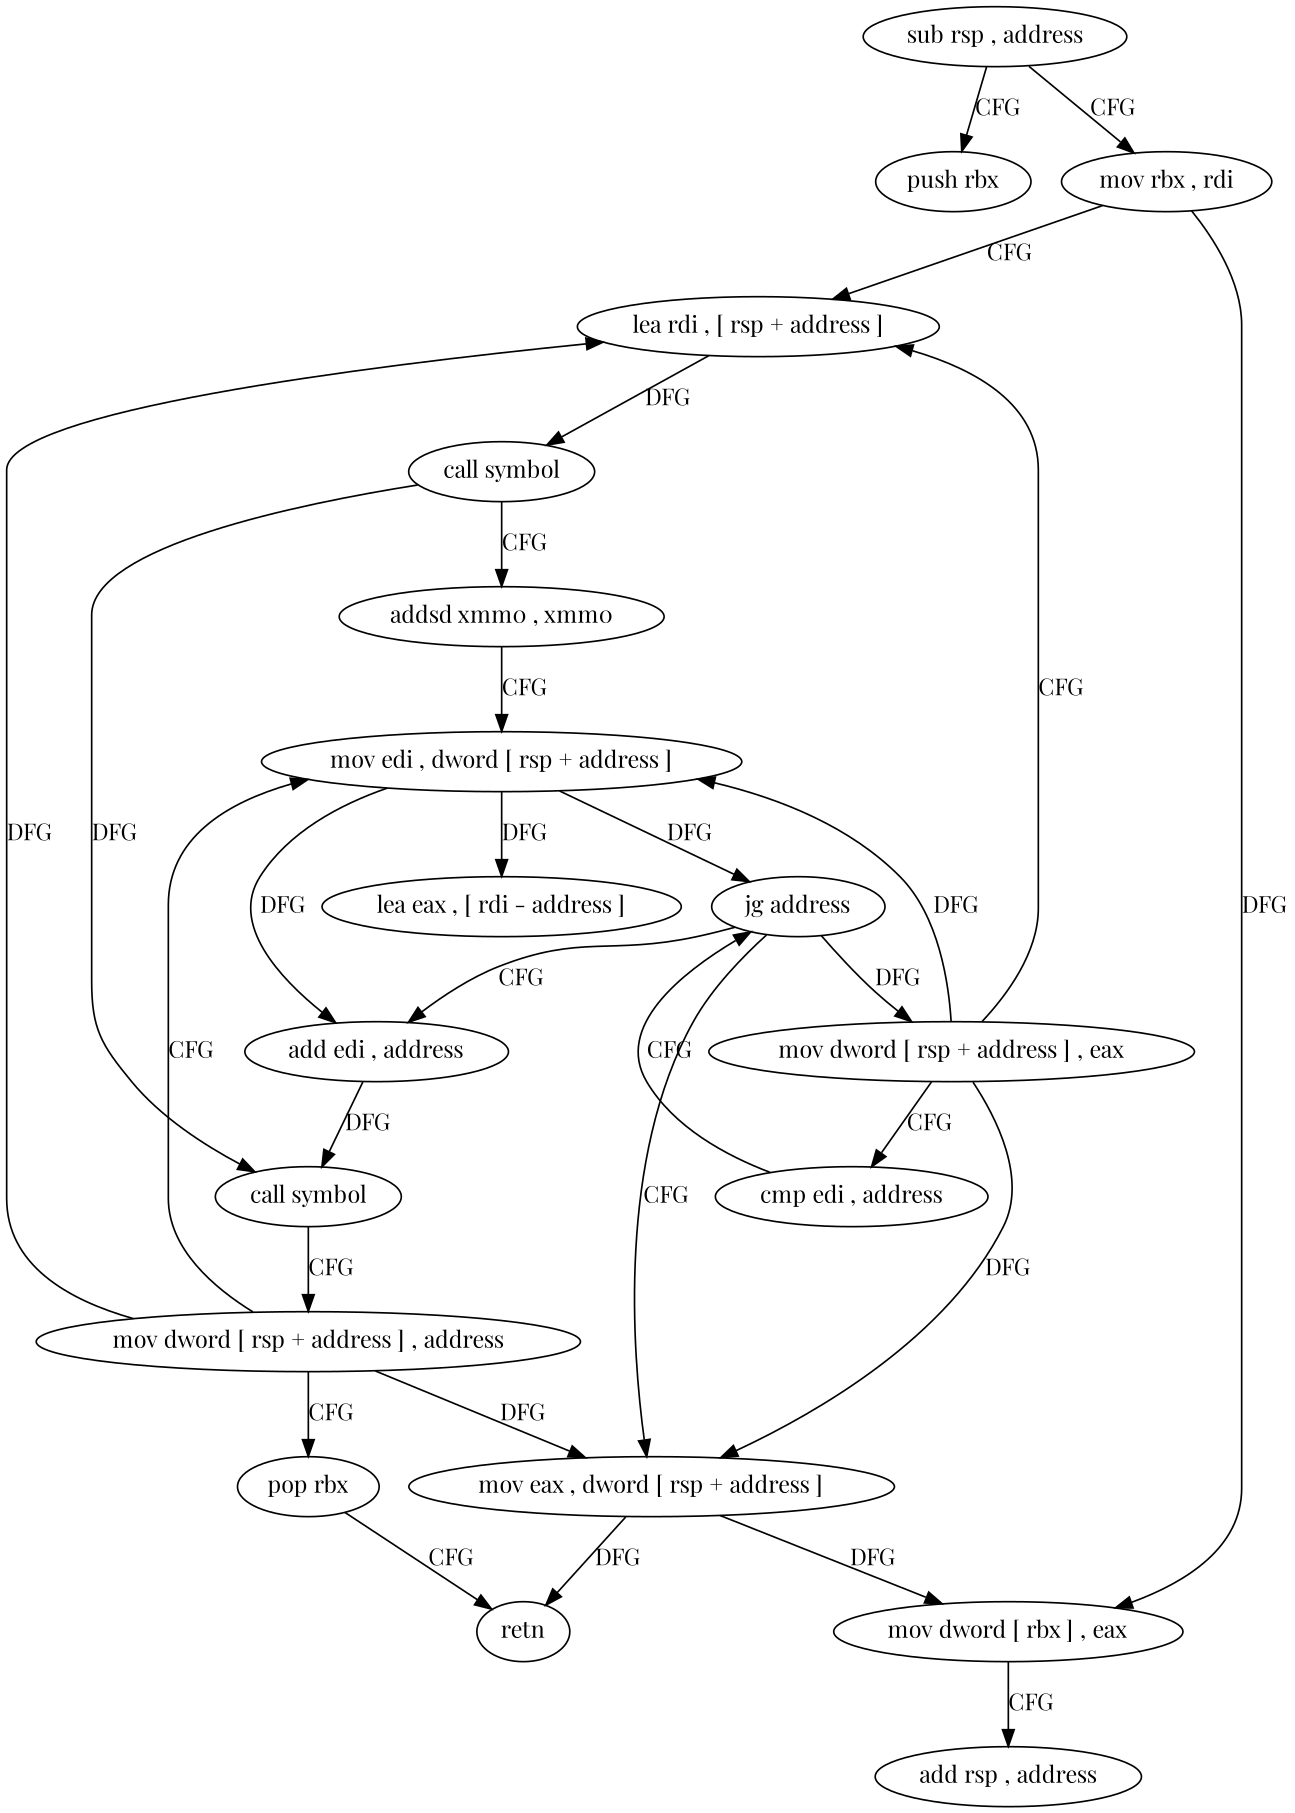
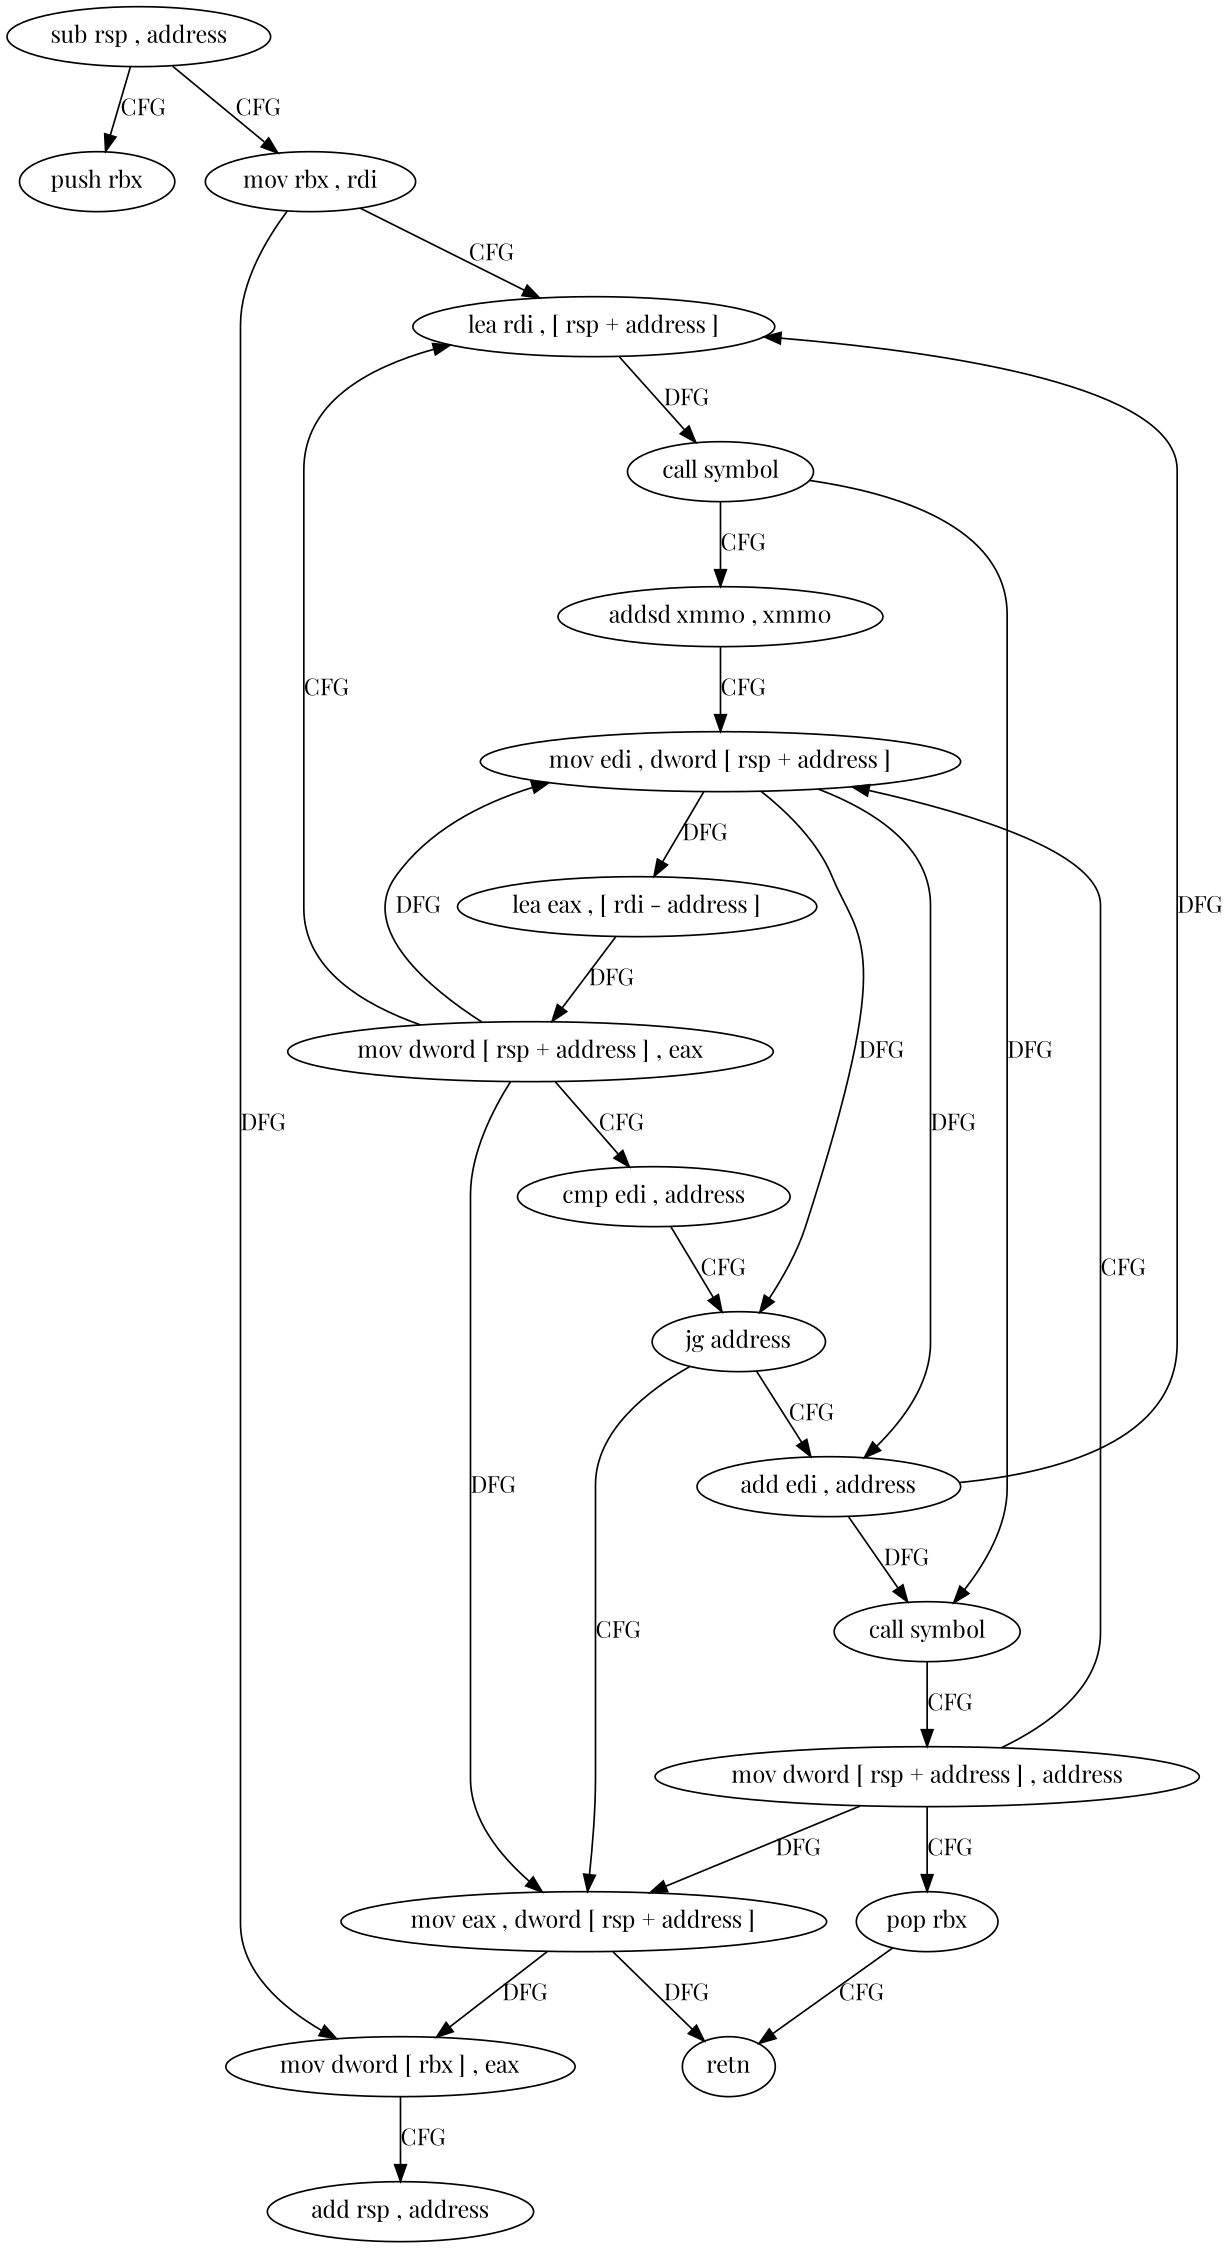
edge "mov dword [ rsp + address ] , address" -> "lea rdi , [ rsp + address ]": now "add edi , address" -> "lea rdi , [ rsp + address ]"
edge "jg address" -> "mov dword [ rsp + address ] , eax": now "lea eax , [ rdi - address ]" -> "mov dword [ rsp + address ] , eax"
